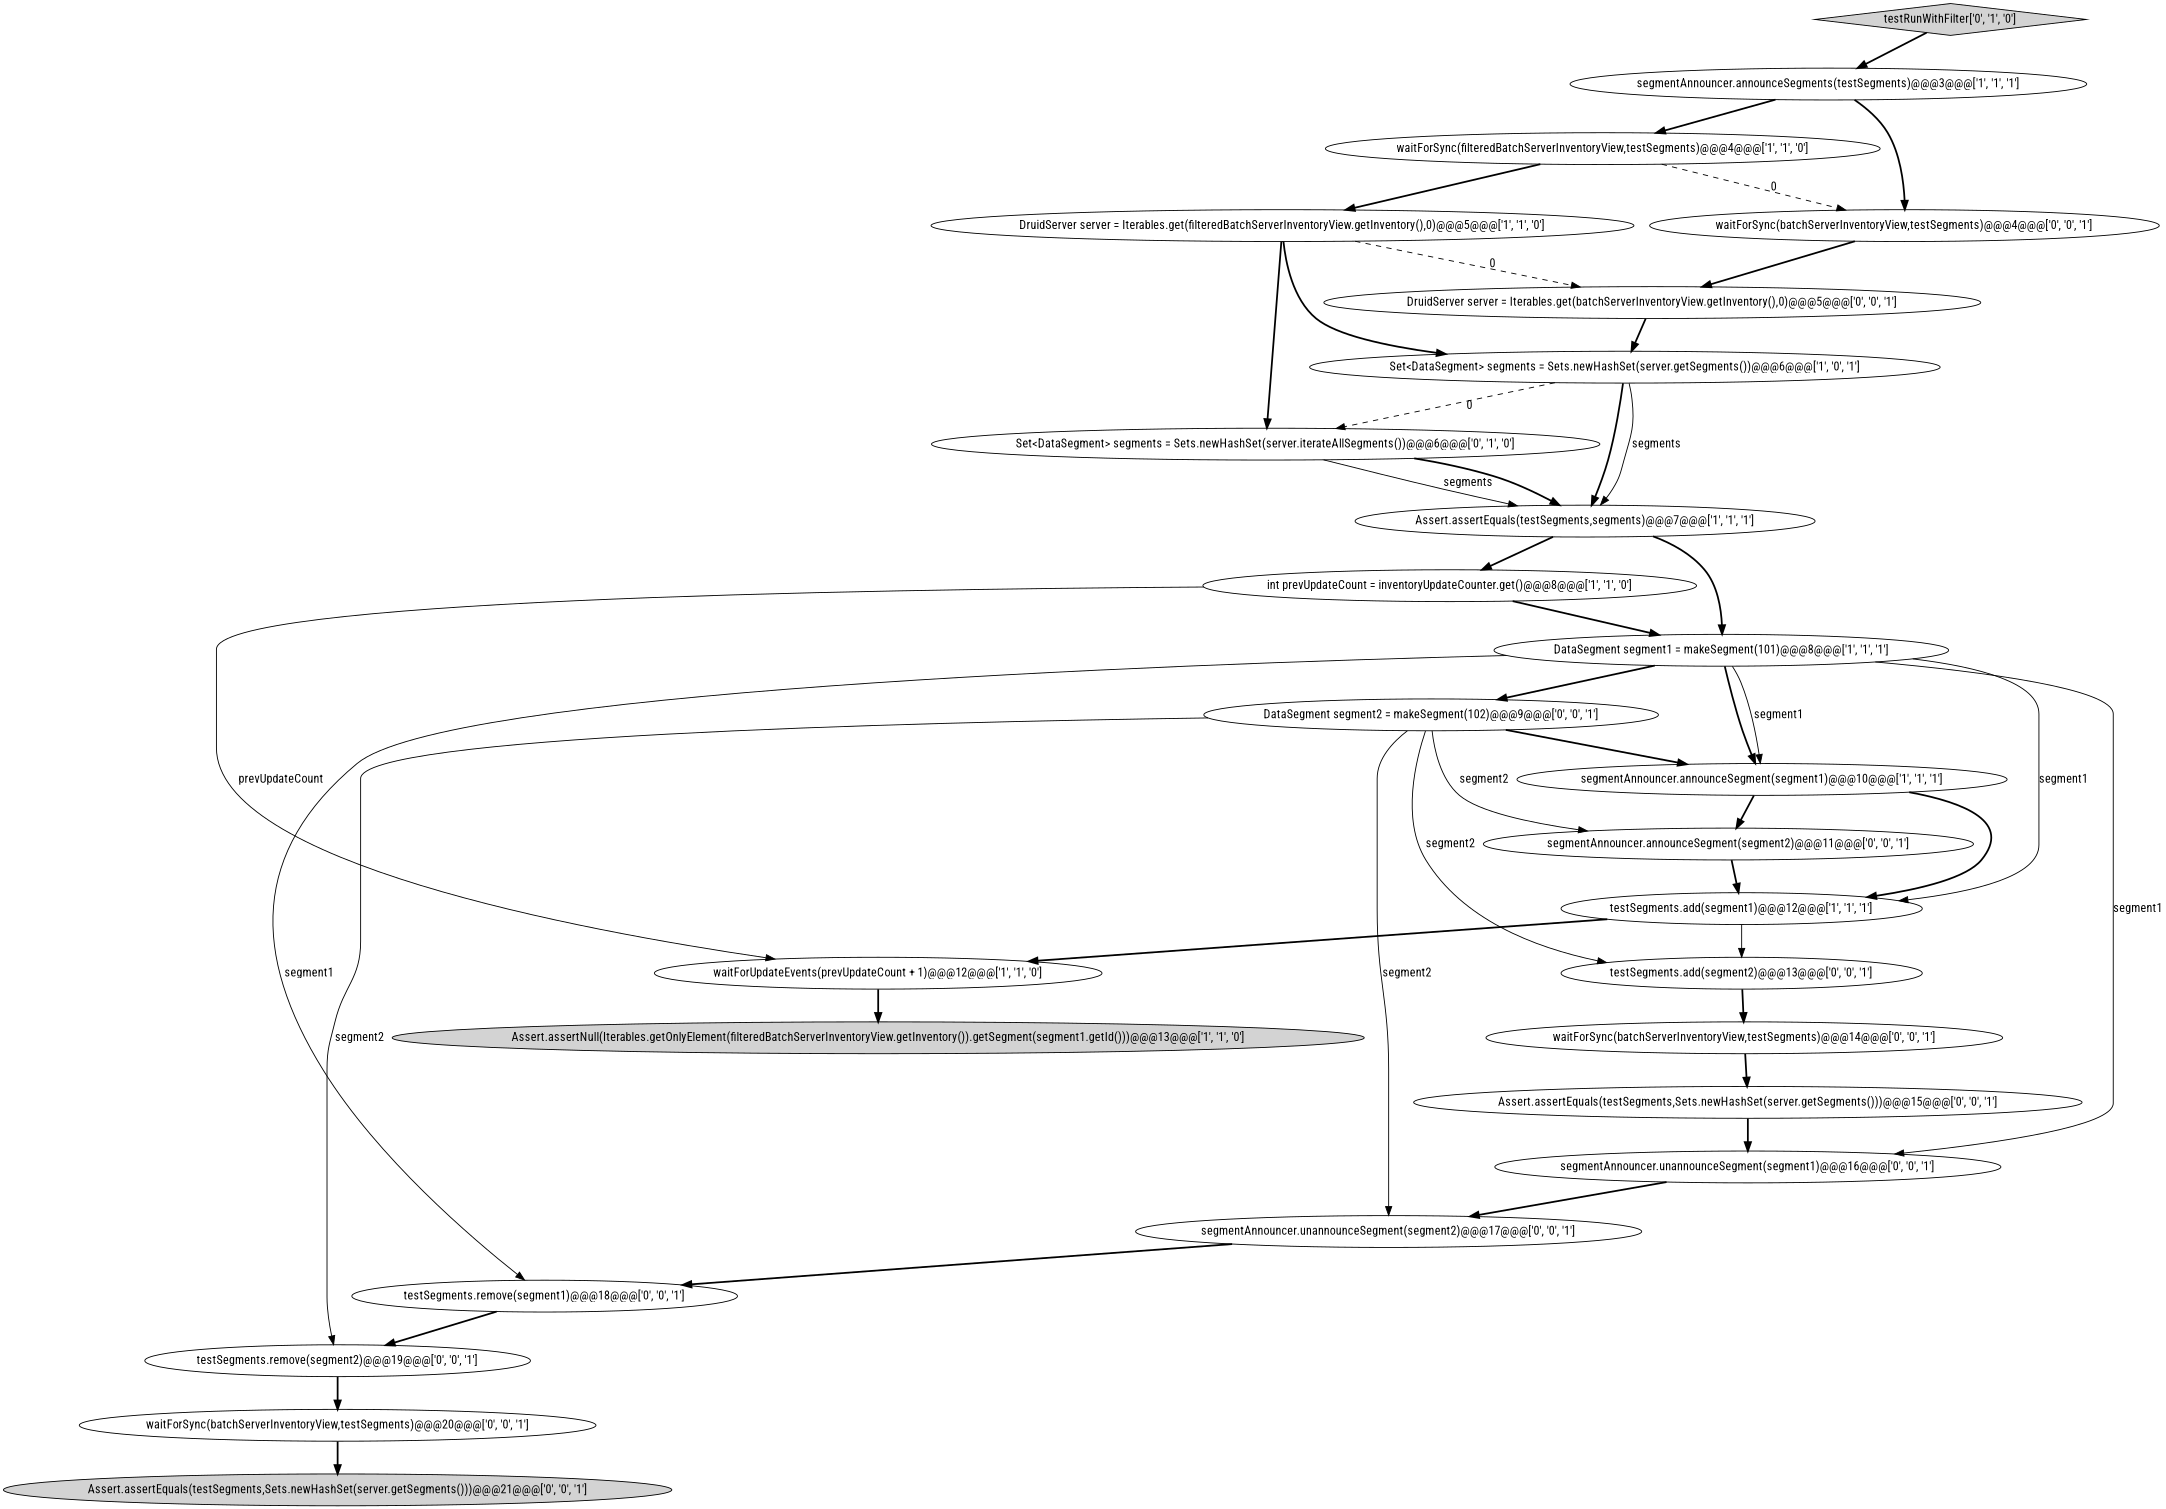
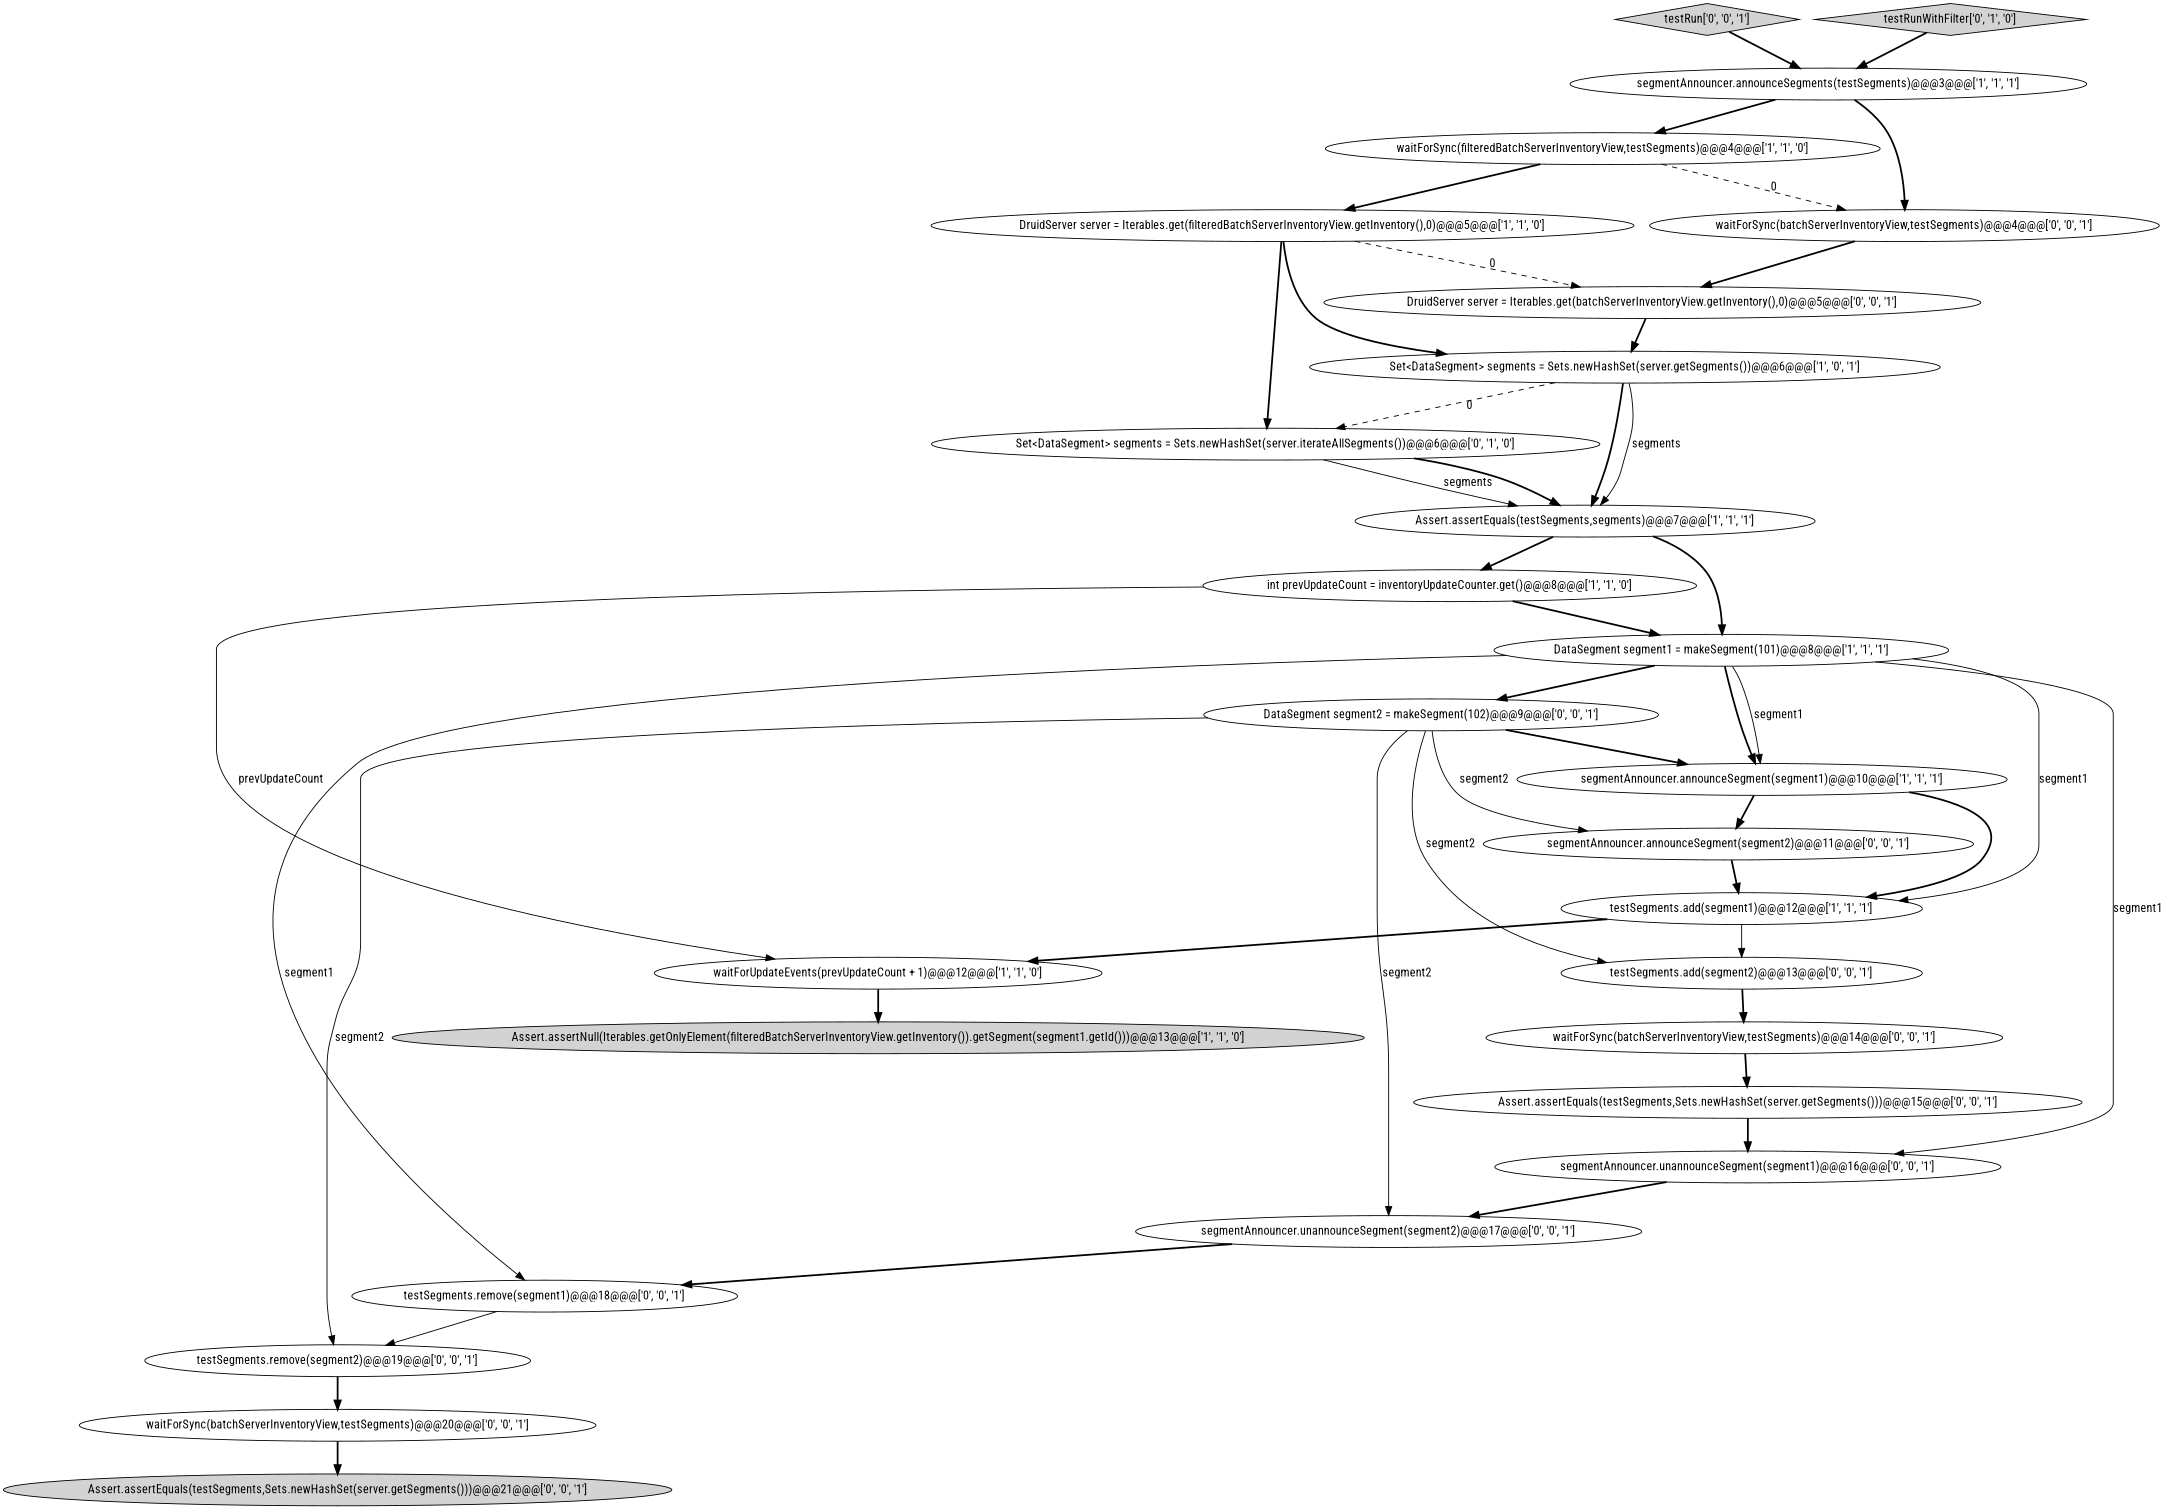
node "testRun['0', '0', '1']": added
edge "testSegments.remove(segment1)@@@18@@@['0', '0', '1']" -> "testSegments.remove(segment2)@@@19@@@['0', '0', '1']": style bold -> solid
